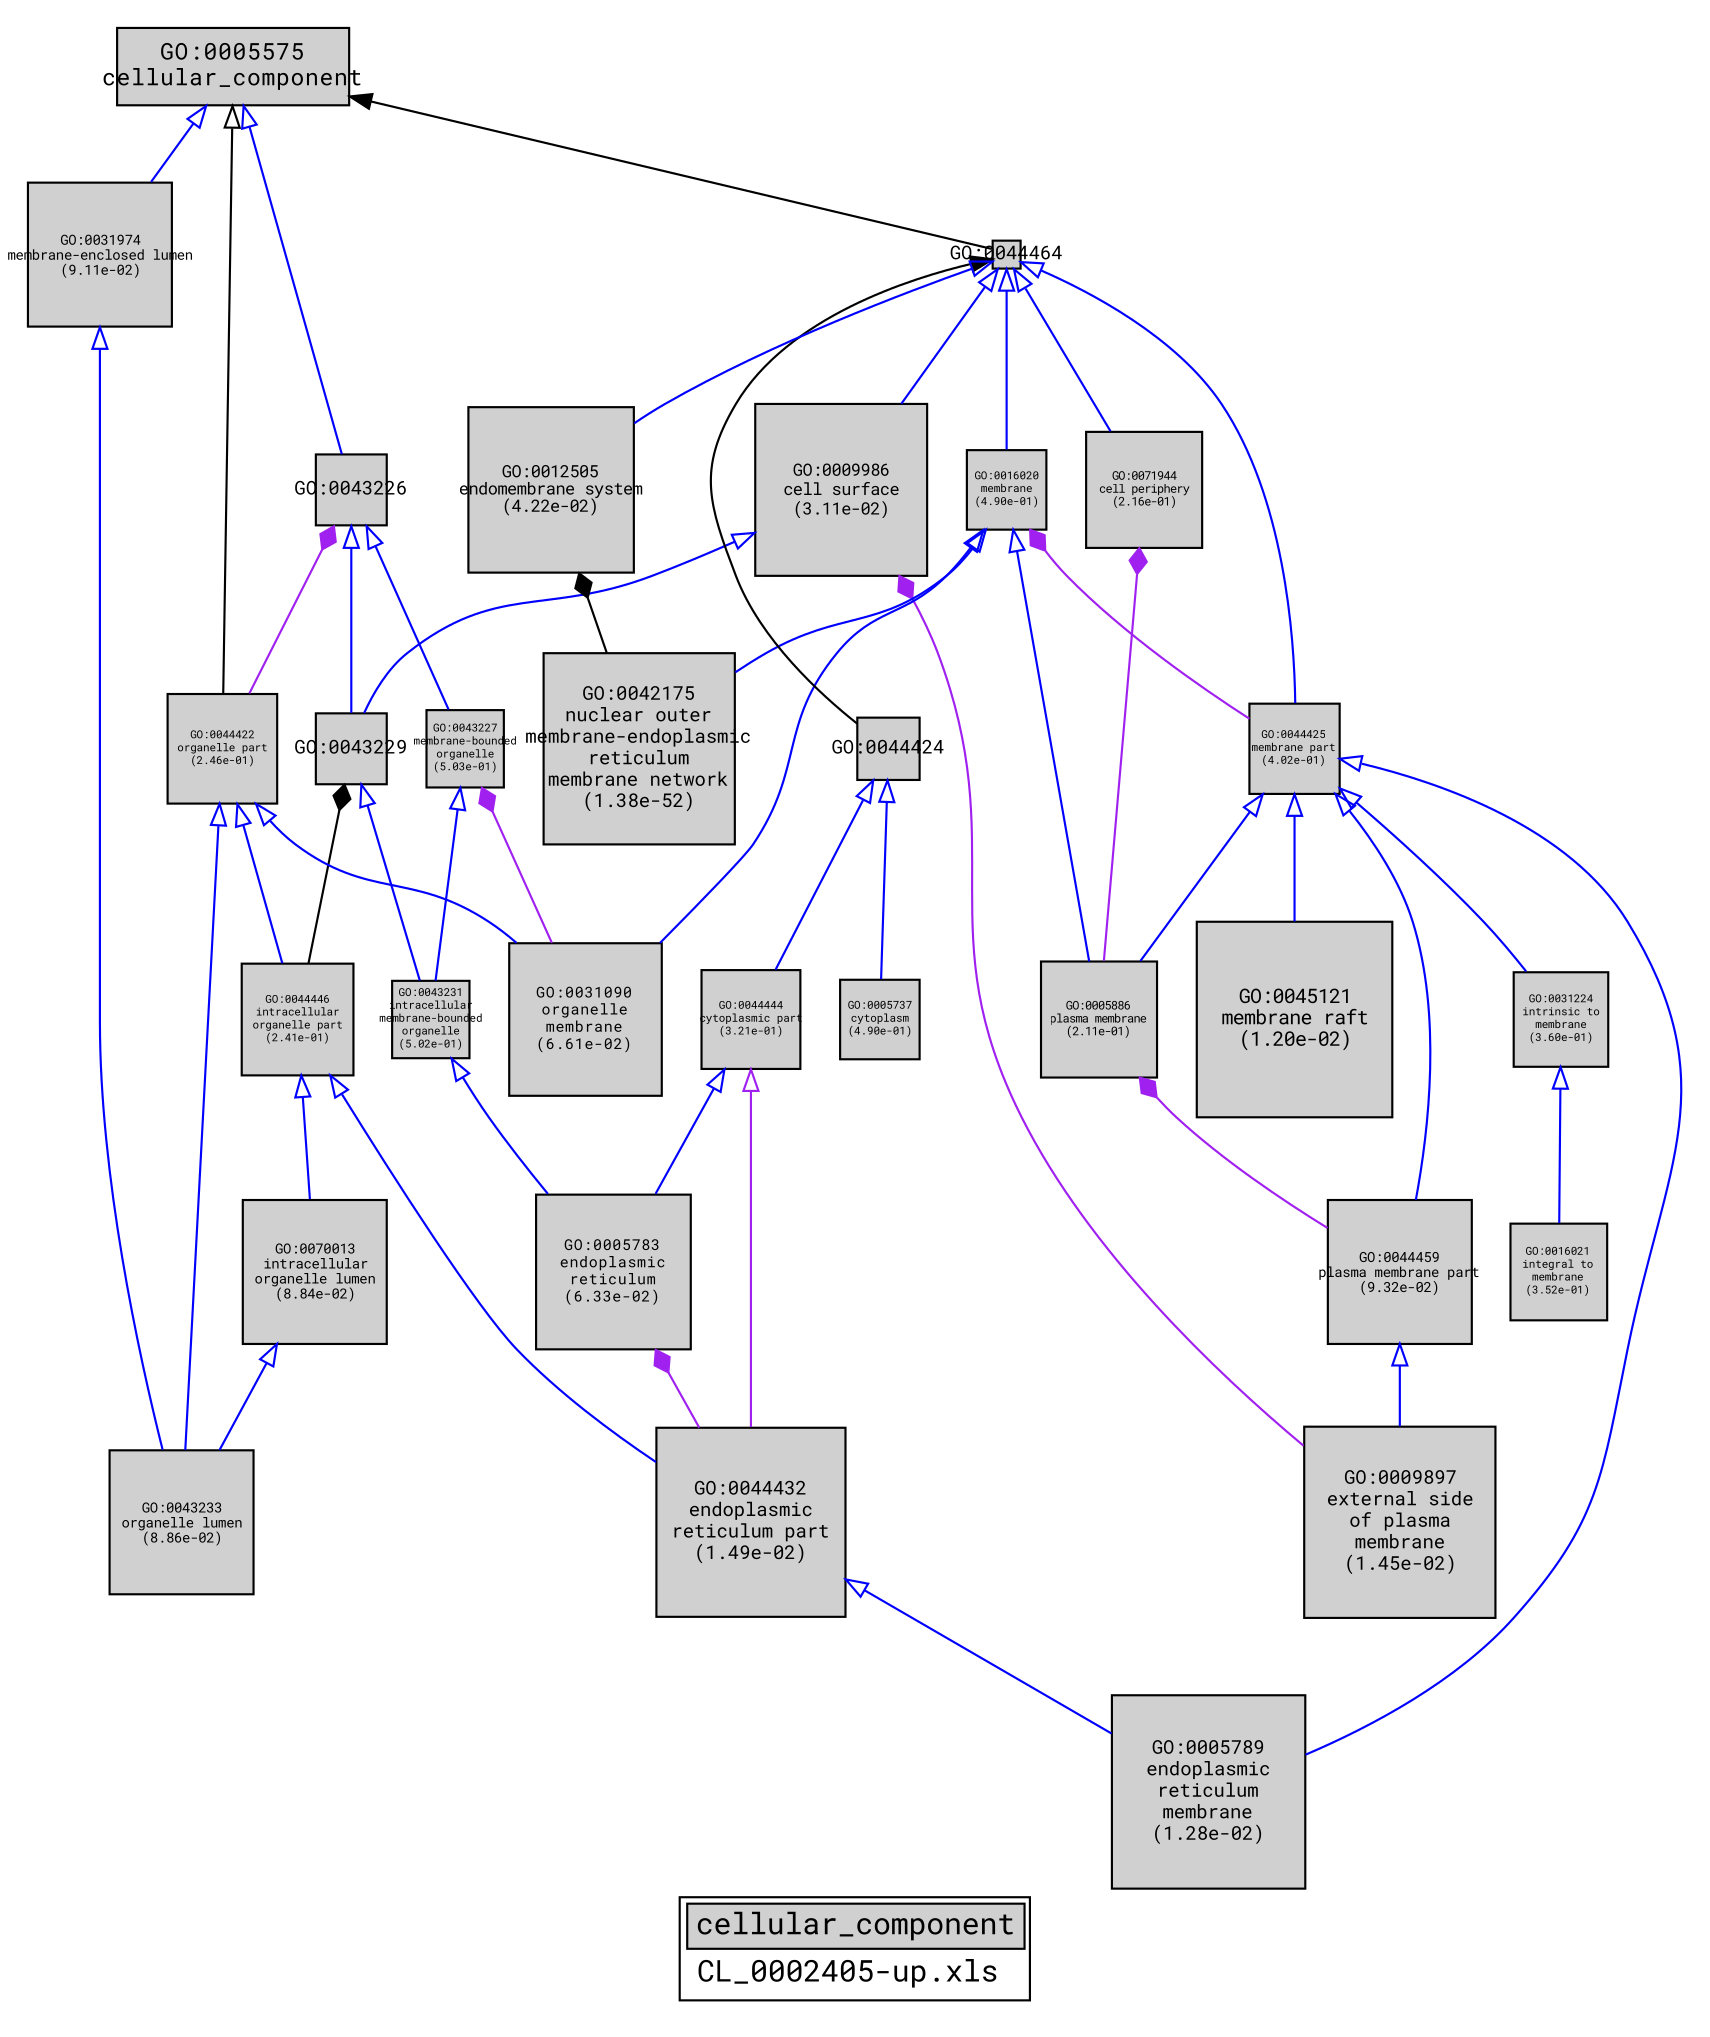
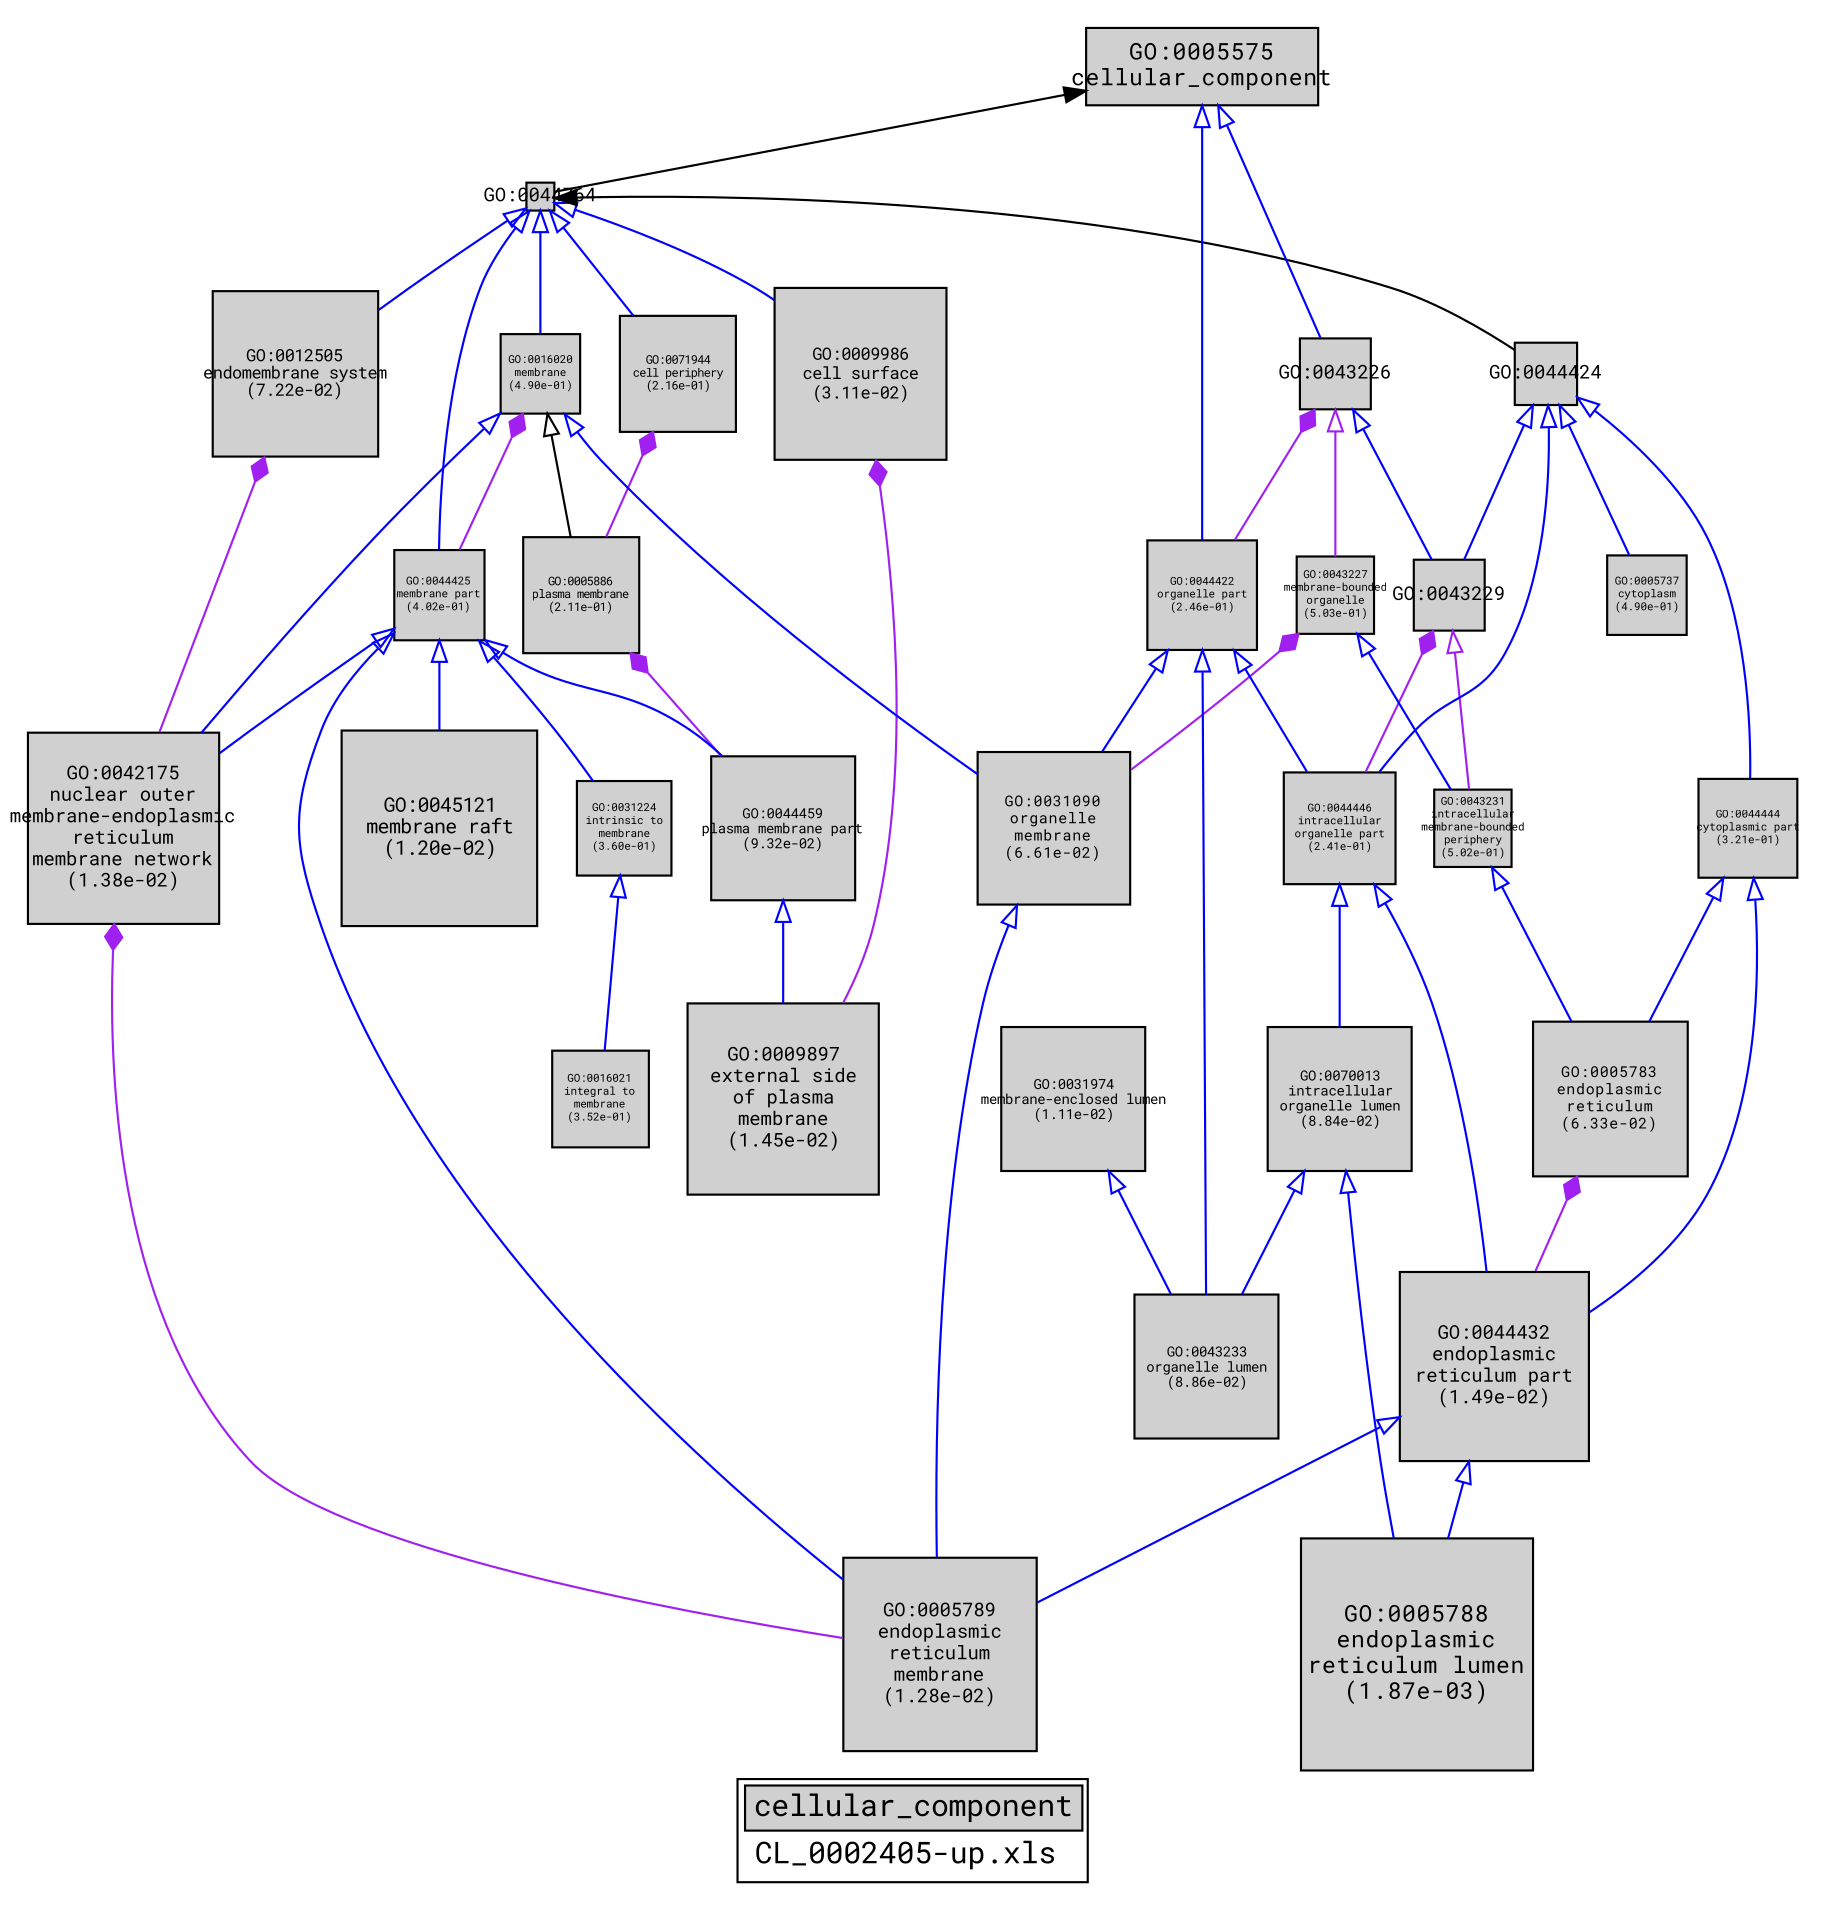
edge "GO:0031974" -> "GO:0005575": removed
node "GO:0044464": label "GO:0044464" -> "GO:0044764"
node "GO:0031974": text "(9.11e-02)" -> "(1.11e-02)"
edge "GO:0044422" -> "GO:0005575": color black -> blue
node "GO:0012505": text "(4.22e-02)" -> "(7.22e-02)"
edge "GO:0043229" -> "GO:0009986": now "GO:0043229" -> "GO:0044424"
edge "GO:0042175" -> "GO:0012505": color black -> purple
edge "GO:0044446" -> "GO:0044424": added
edge "GO:0043227" -> "GO:0043226": color blue -> purple
edge "GO:0005886" -> "GO:0016020": color blue -> black
node "GO:0042175": text "(1.38e-52)" -> "(1.38e-02)"
edge "GO:0005886" -> "GO:0044425": now "GO:0042175" -> "GO:0044425"
edge "GO:0044446" -> "GO:0043229": color black -> purple
edge "GO:0043231" -> "GO:0043229": color blue -> purple
node "GO:0043231": text "organelle" -> "periphery"
edge "GO:0005789" -> "GO:0031090": added
edge "GO:0044432" -> "GO:0044444": color purple -> blue
edge "GO:0005789" -> "GO:0042175": added
node "GO:0005788": added
